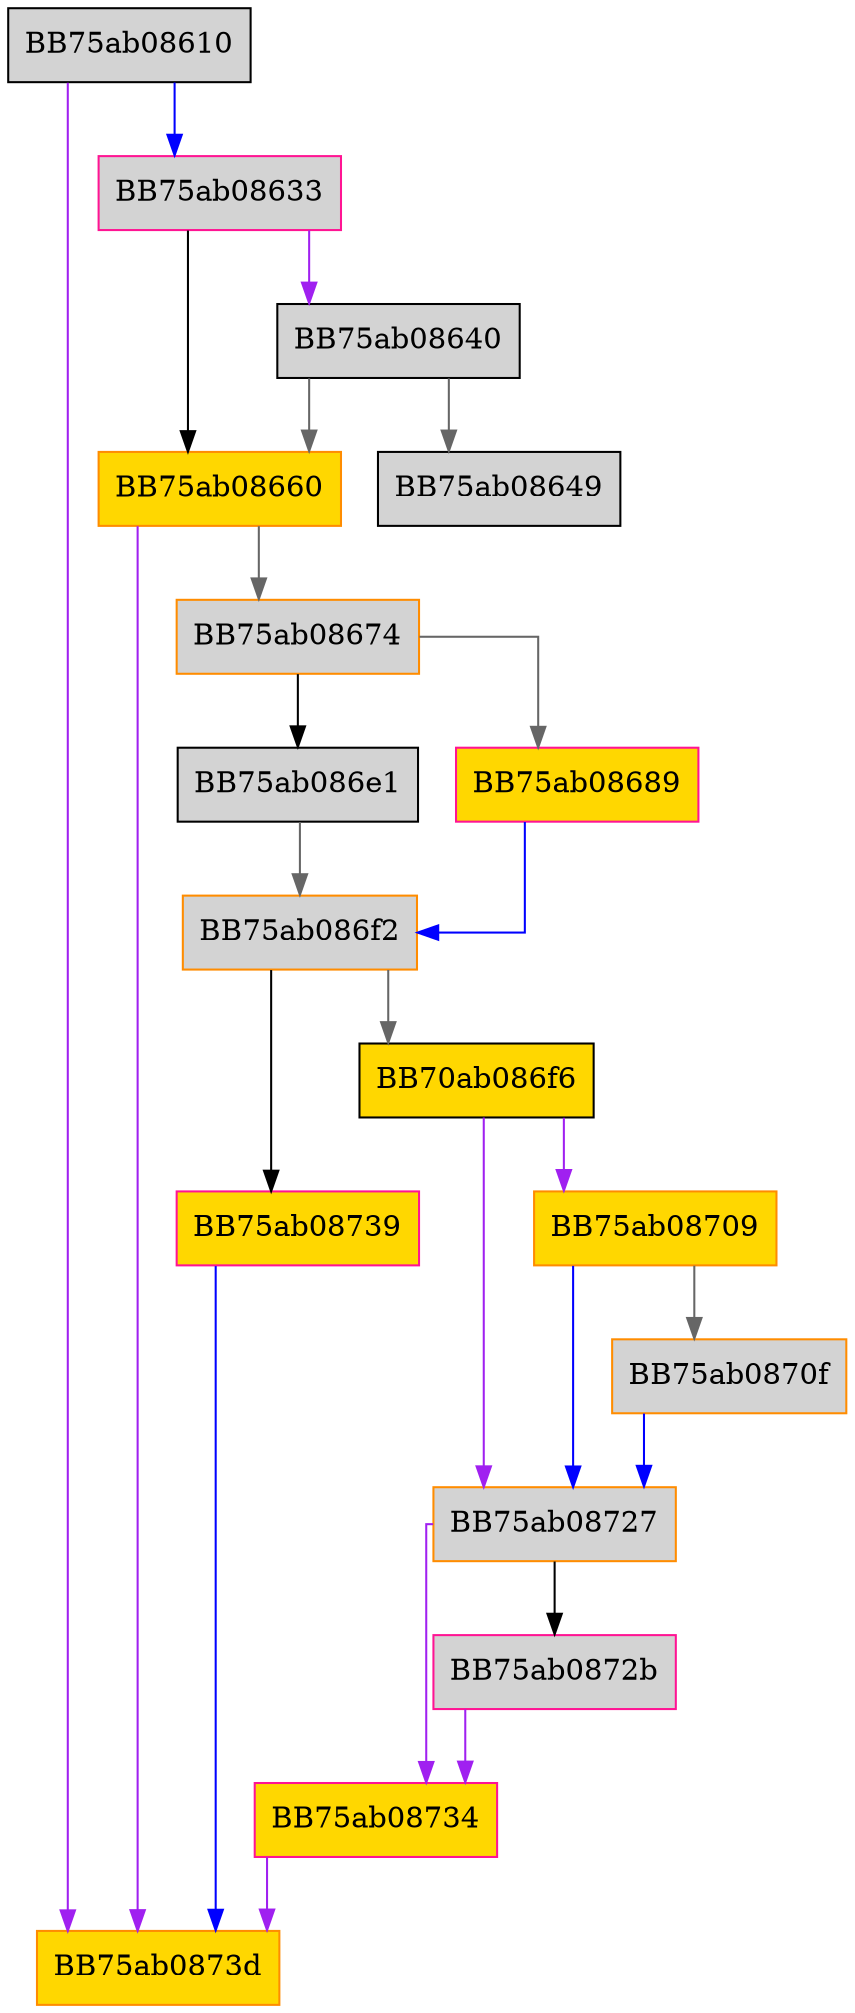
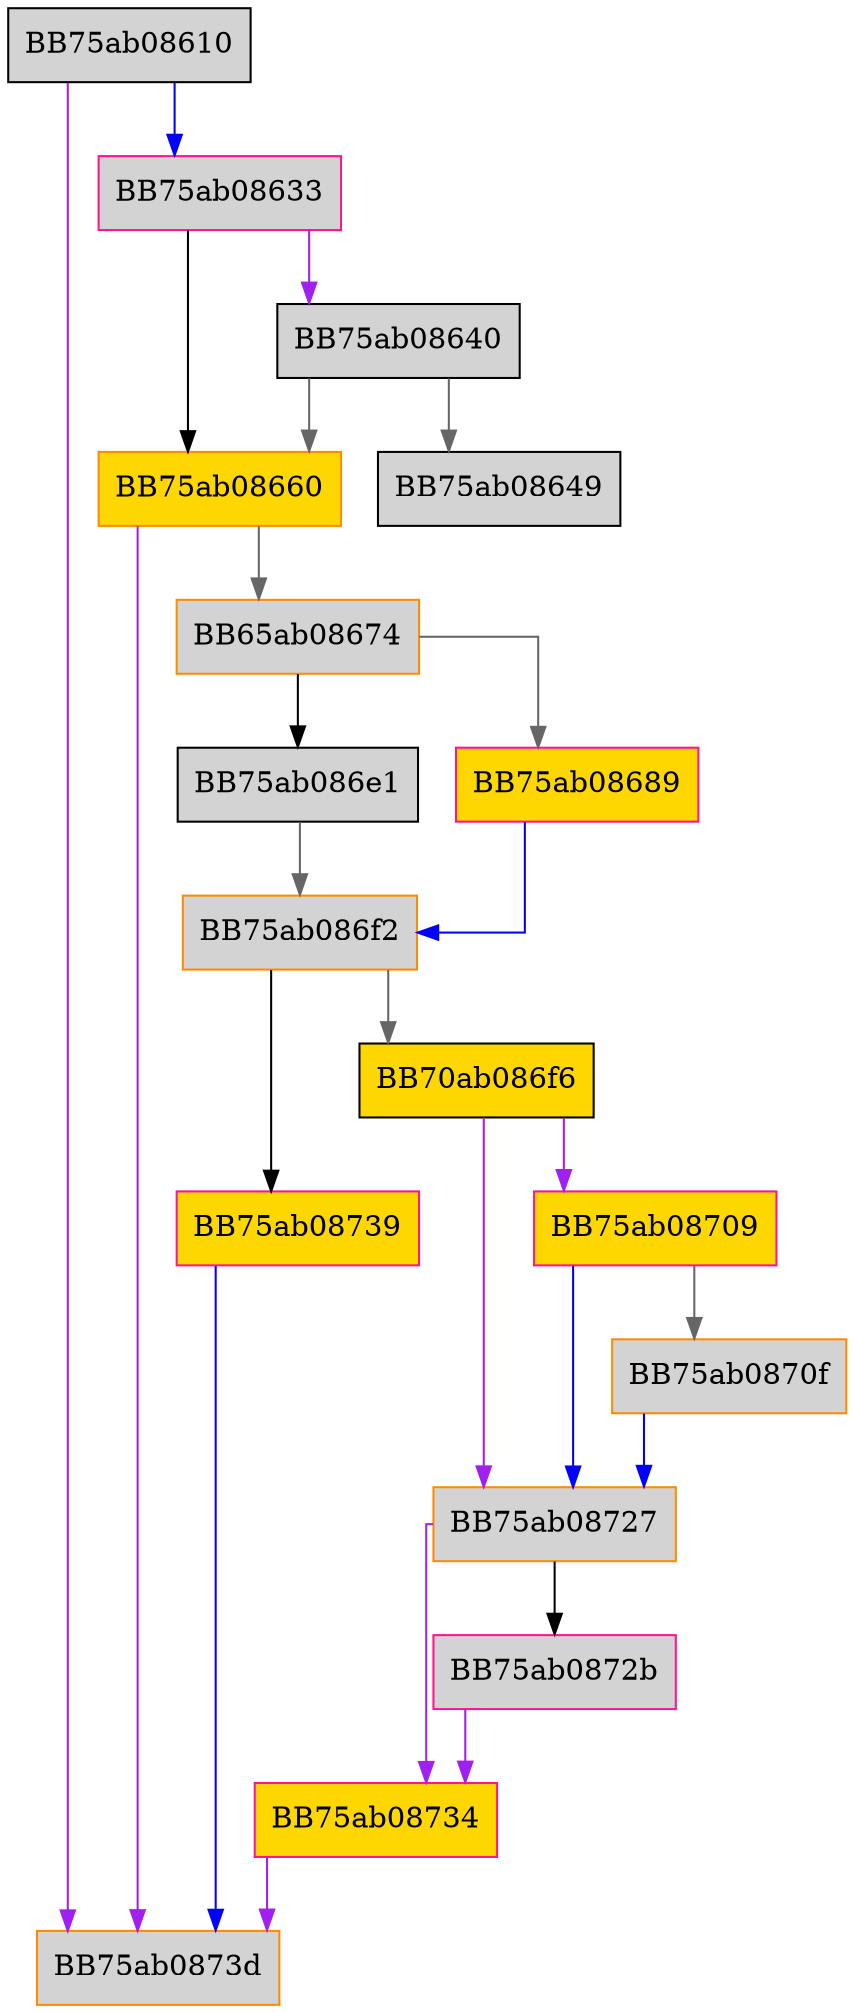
node "BB75ab08674": label "BB75ab08674" -> "BB65ab08674"
node "BB75ab08709": color darkorange -> deeppink
node "BB75ab0873d": fillcolor gold -> lightgrey
